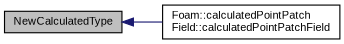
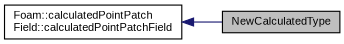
edge "Foam::calculatedPointPatch Field::calculatedPointPatchField" -> "NewCalculatedType": reversed
